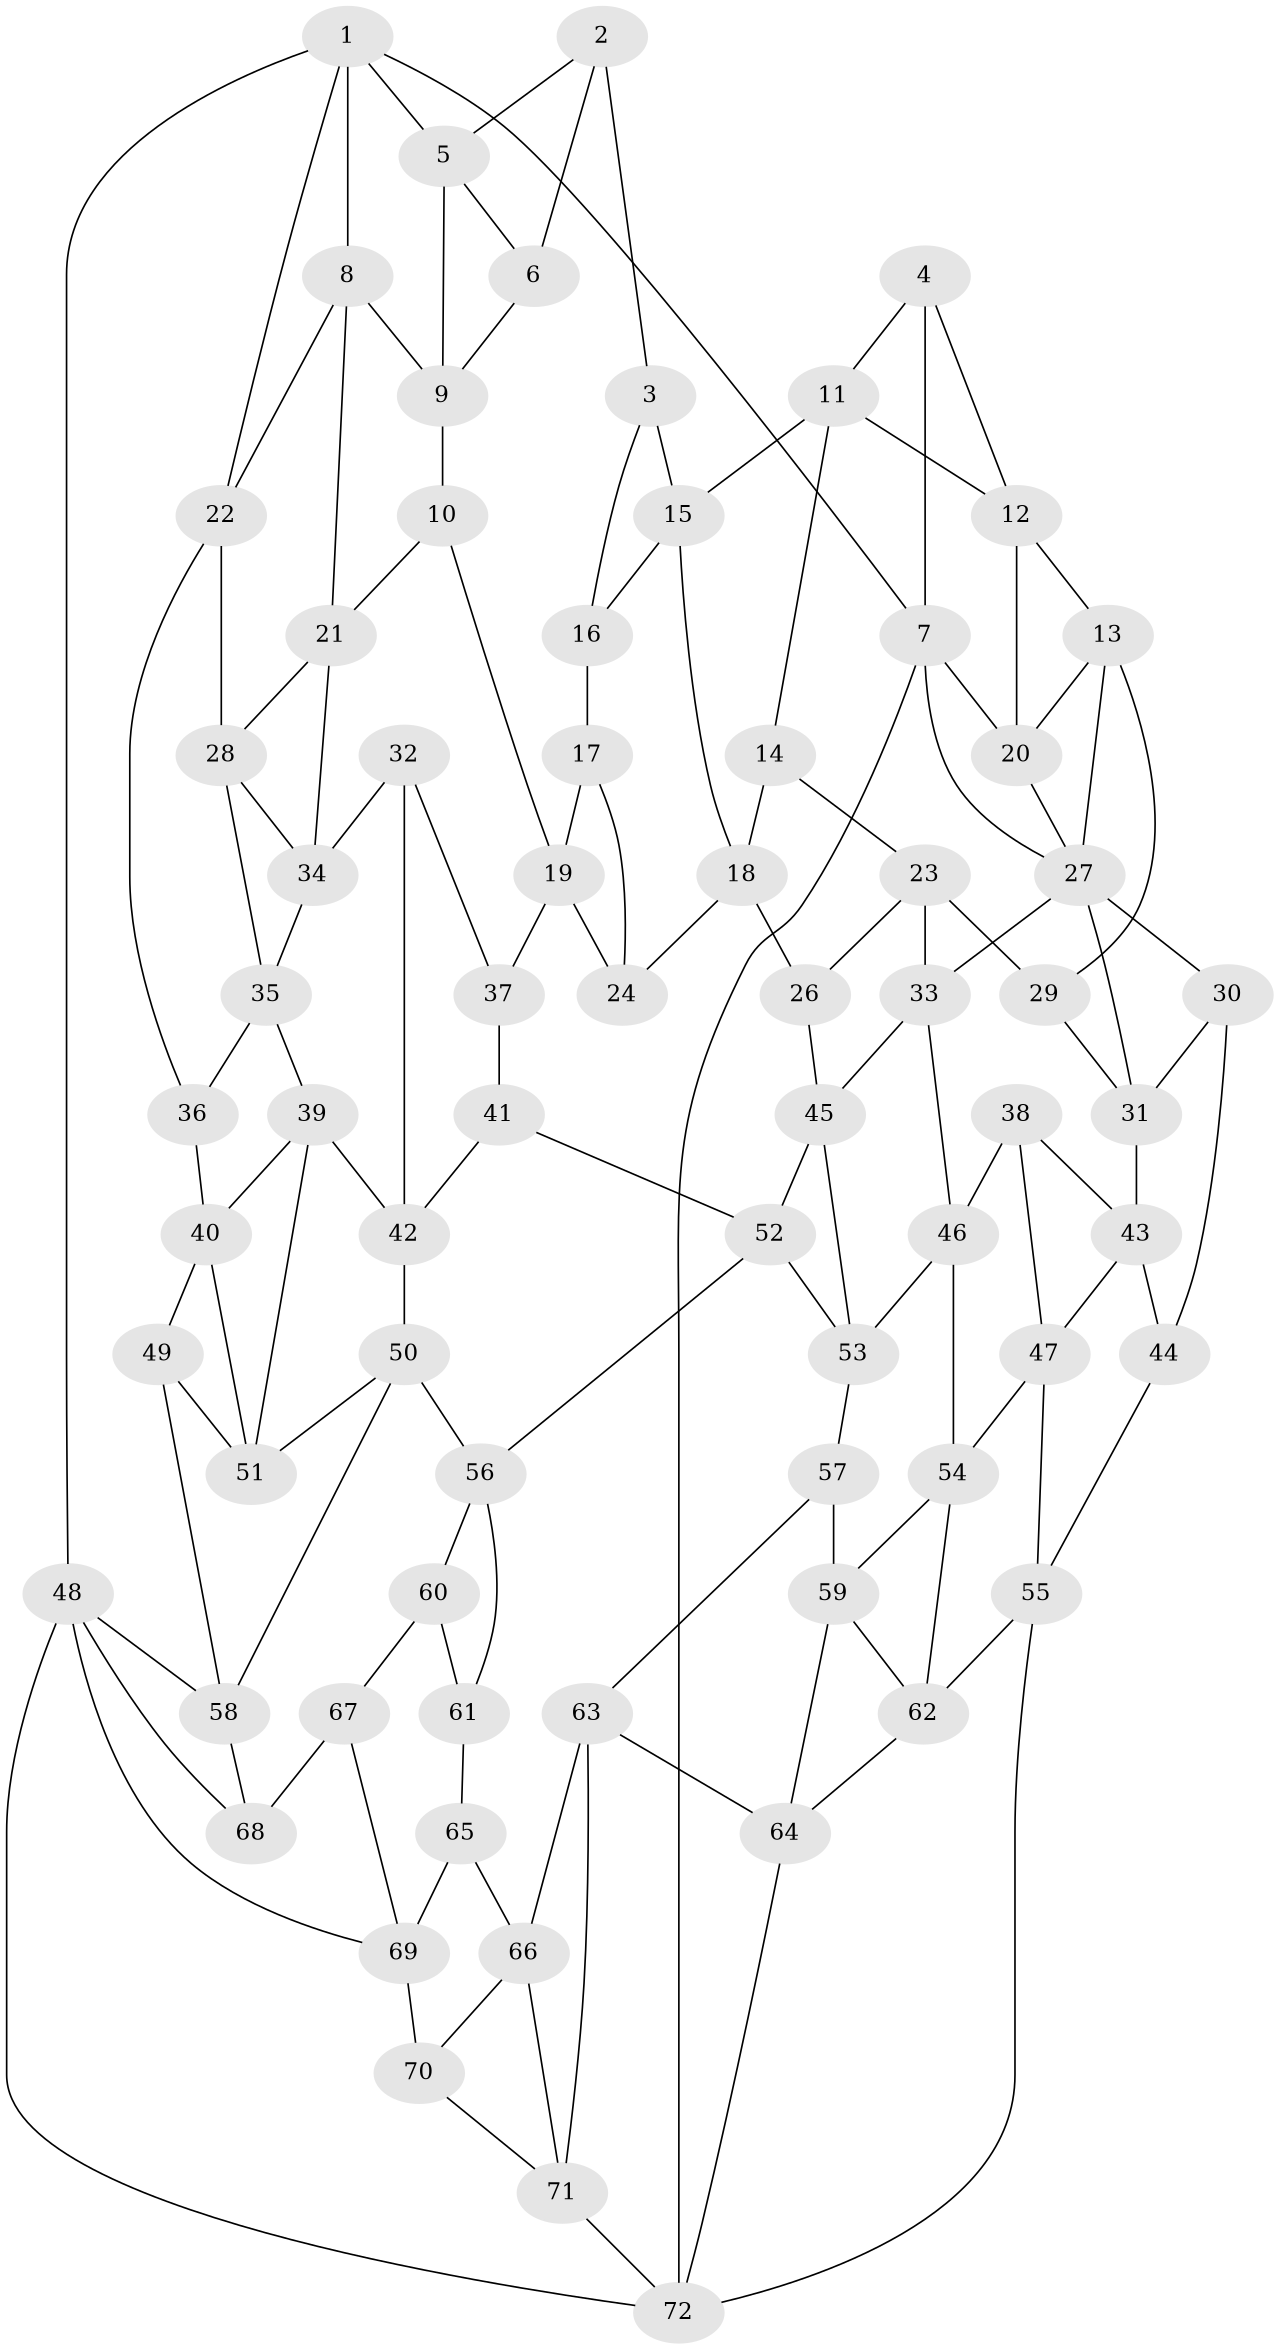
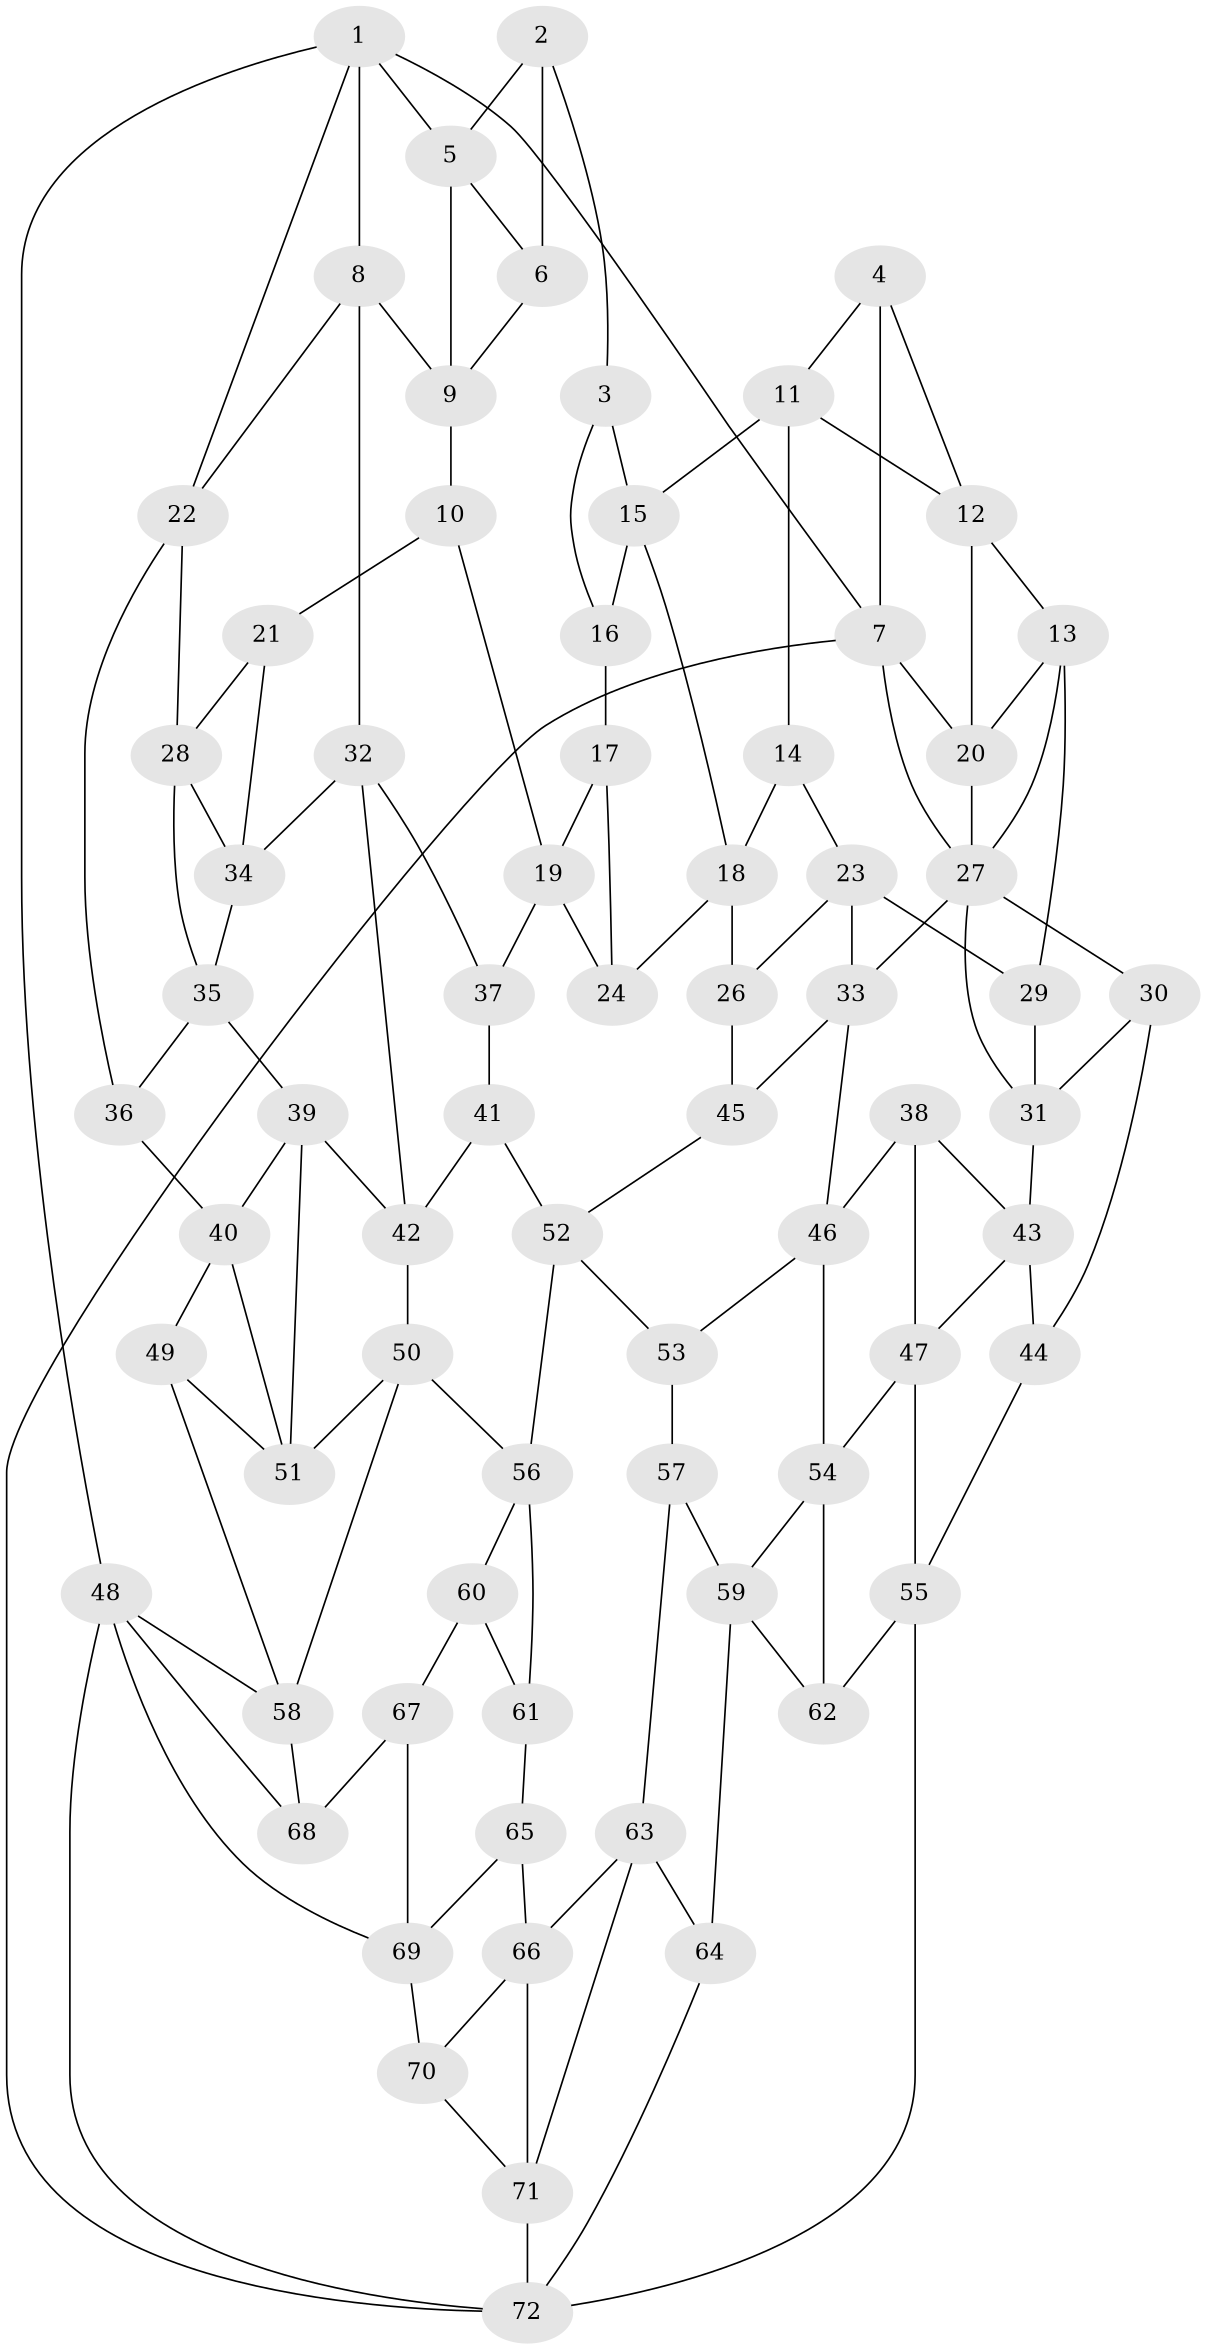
edge "8" -- "21": now "8" -- "32"
edge "45" -- "53": removed
edge "62" -- "64": removed
